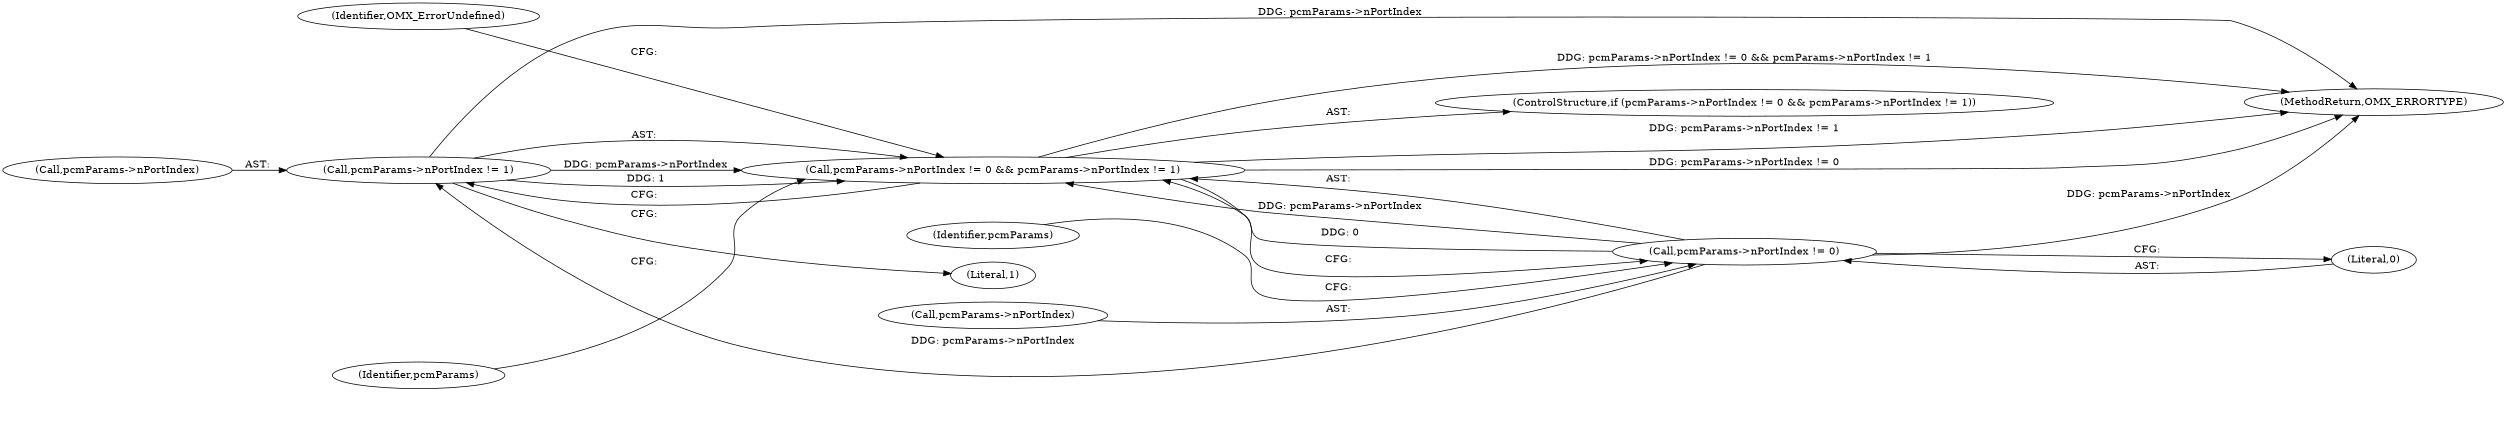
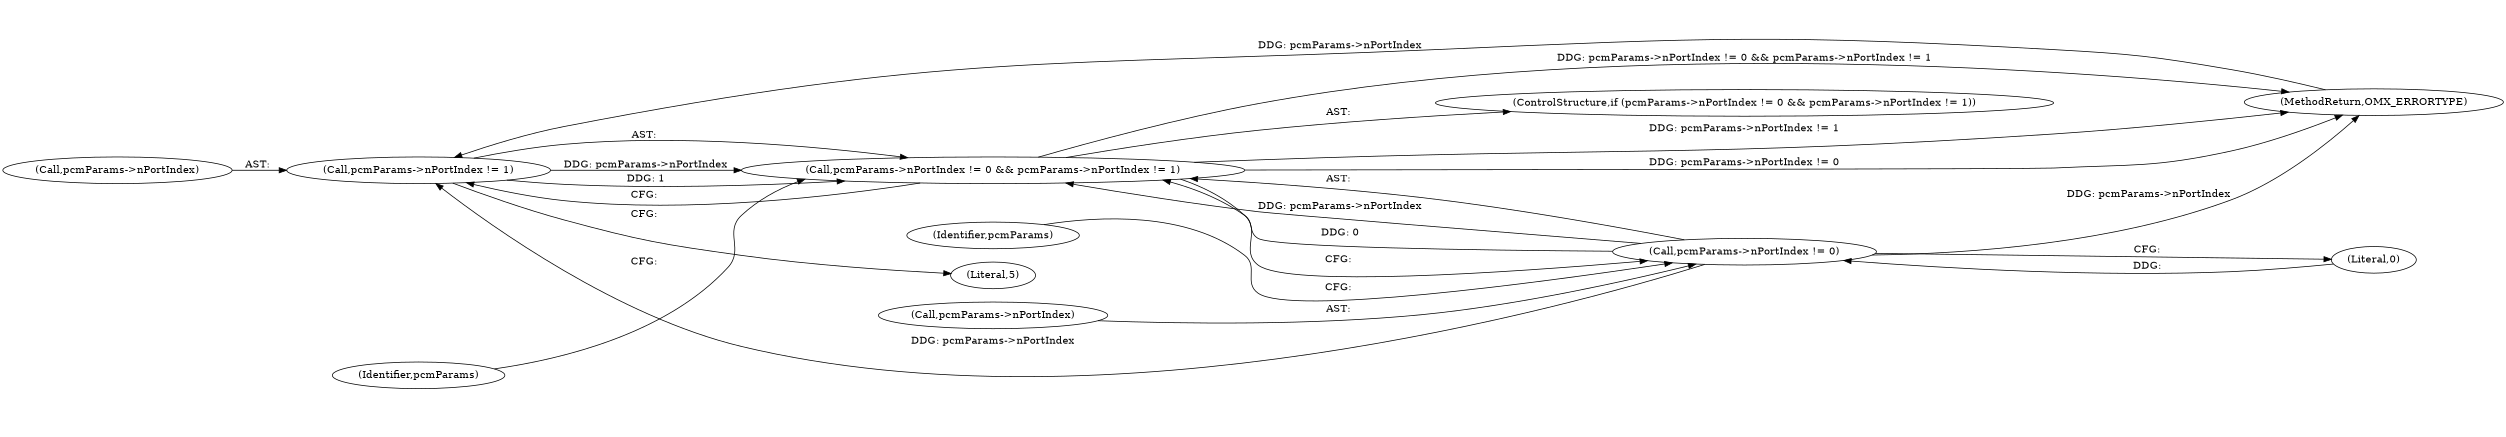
node "(Identifier,OMX_ErrorUndefined)": removed
edge "(Call,pcmParams->nPortIndex != 1)" -> "(MethodReturn,OMX_ERRORTYPE)": reversed
edge "(Literal,0)" -> "(Call,pcmParams->nPortIndex != 0)": label "AST: " -> "DDG: "
node "(Literal,1)": label "(Literal,1)" -> "(Literal,5)"
